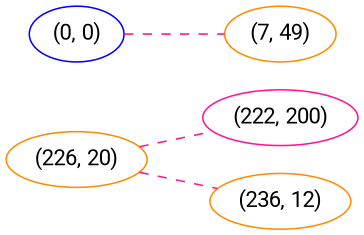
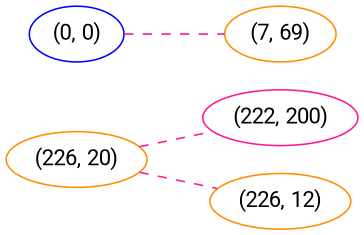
node "(7, 49)": label "(7, 49)" -> "(7, 69)"
node "(236, 12)": label "(236, 12)" -> "(226, 12)"
